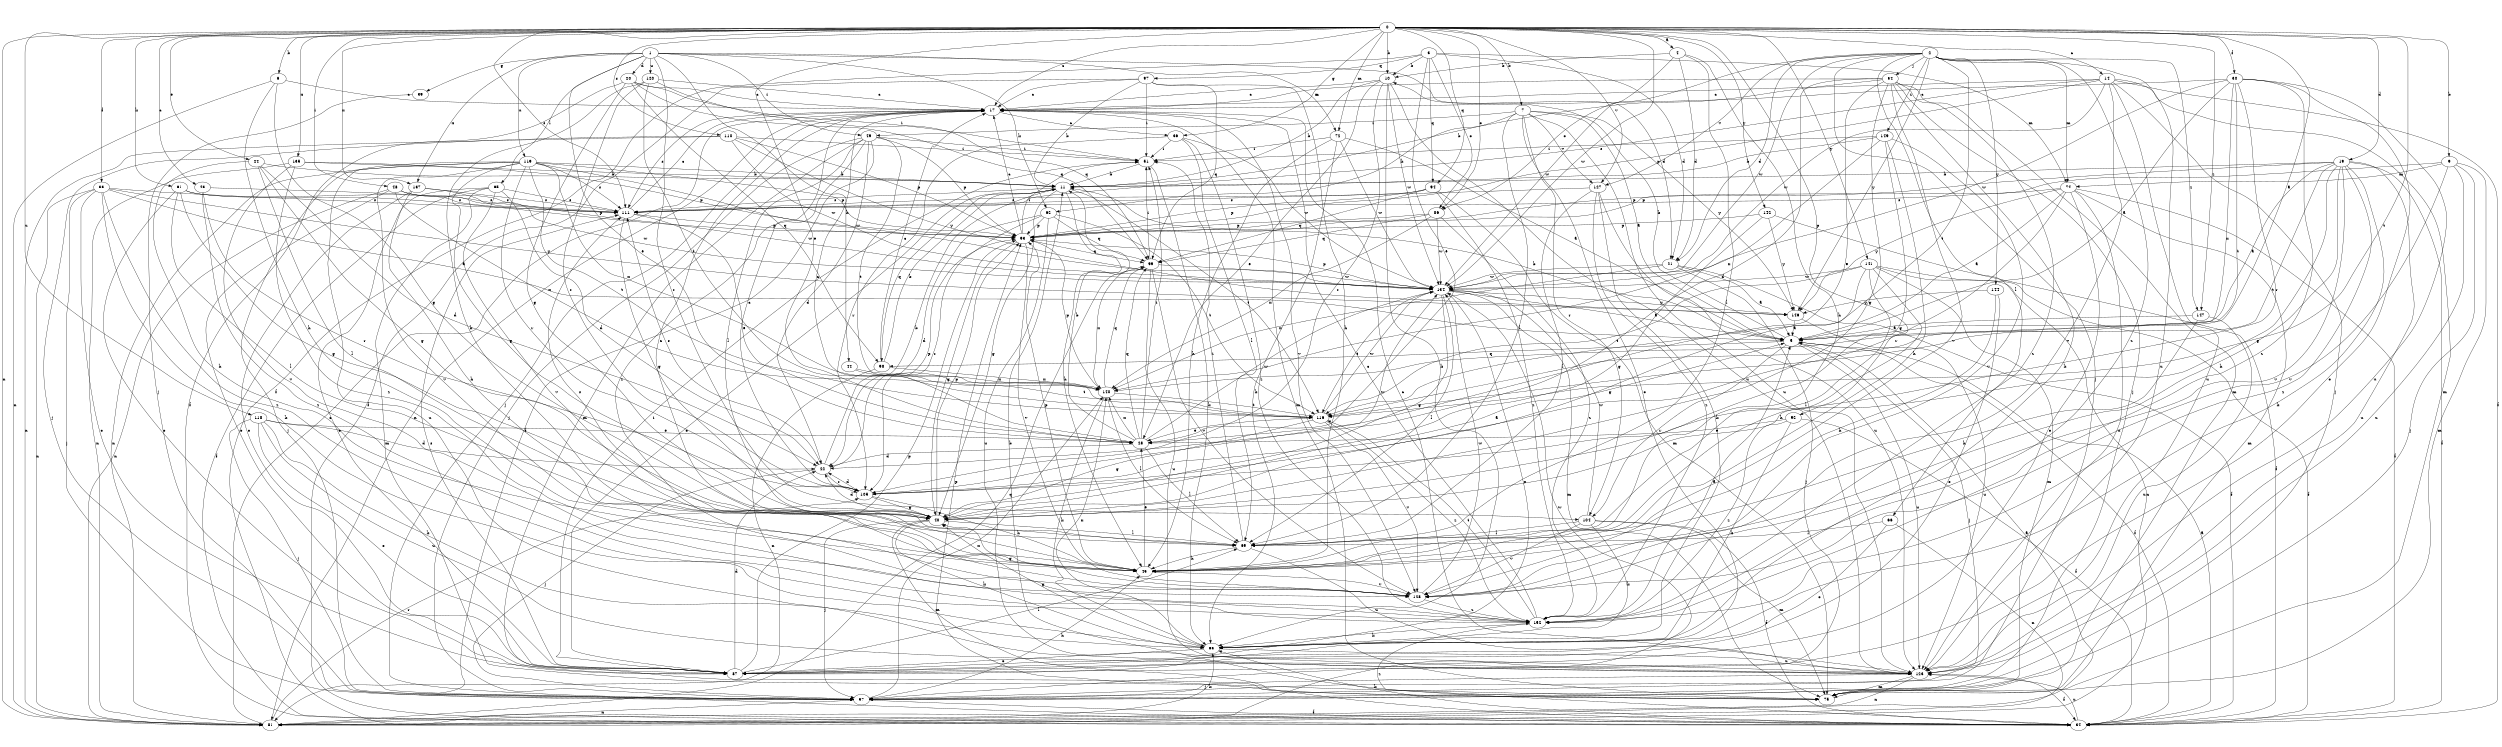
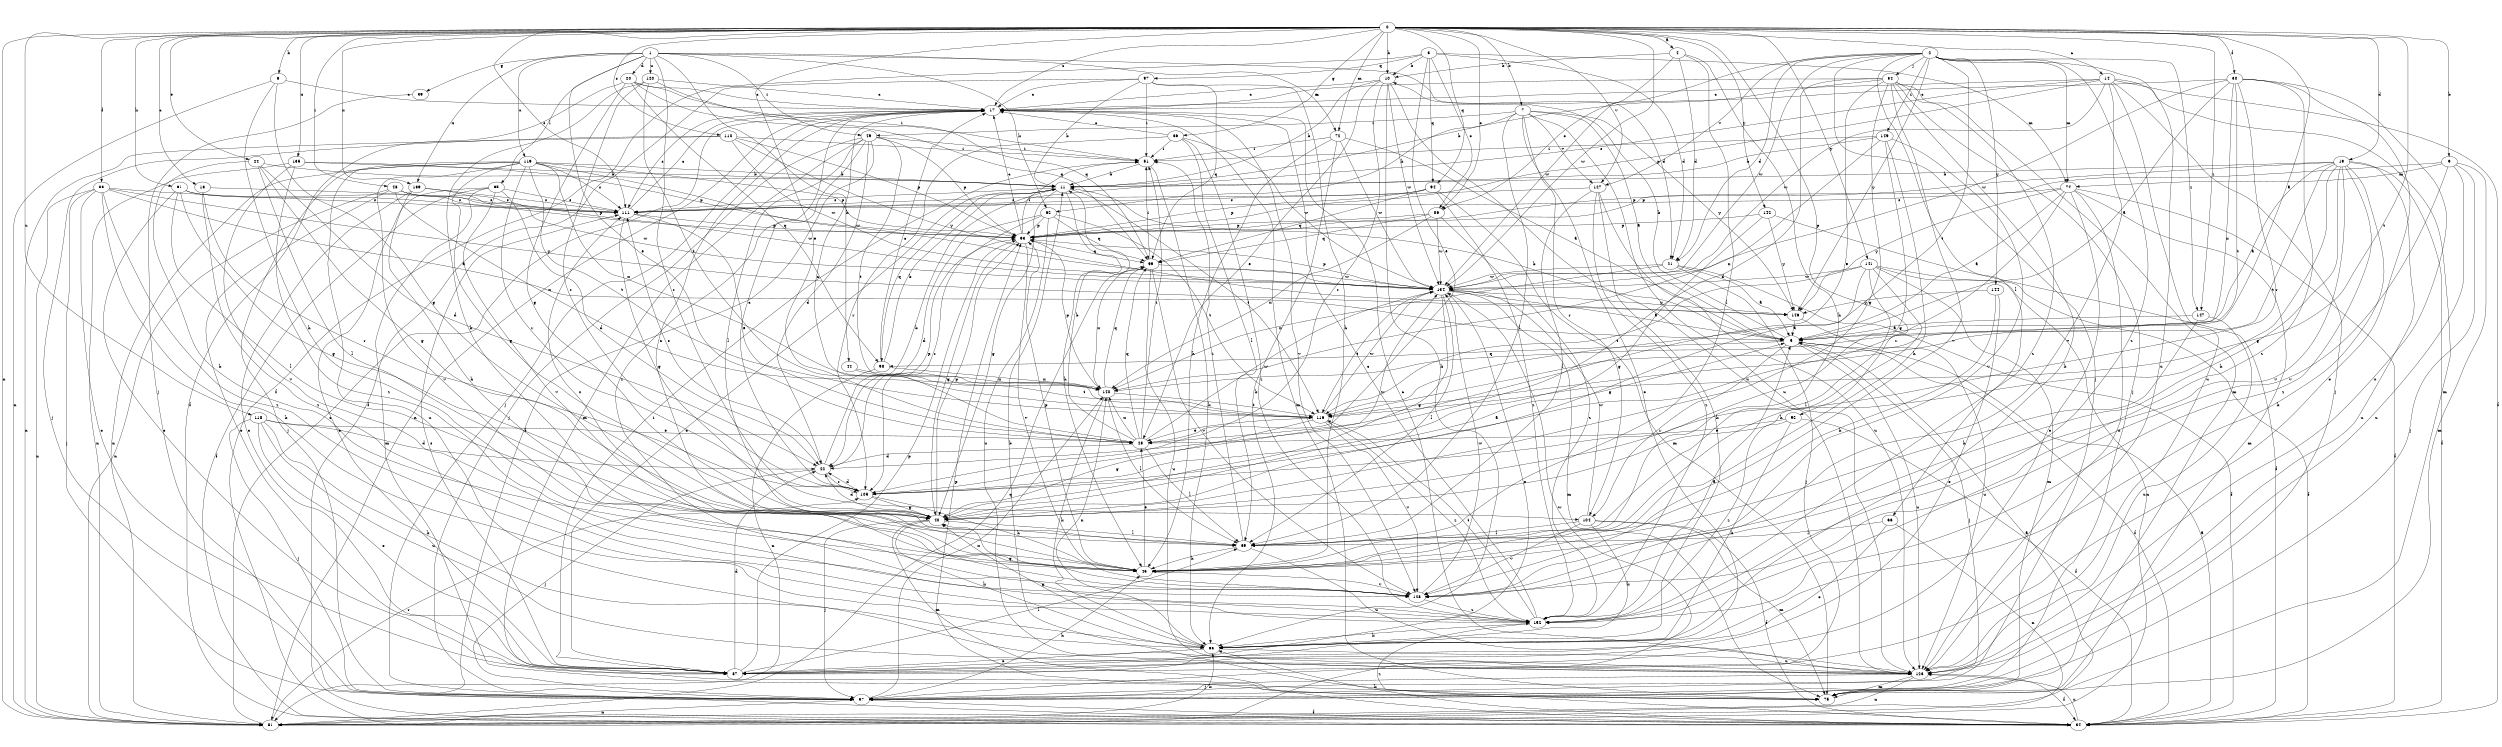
edge "17" -> "36": reversed
node "43": label "43" -> "13"
node "137": label "137" -> "139"
